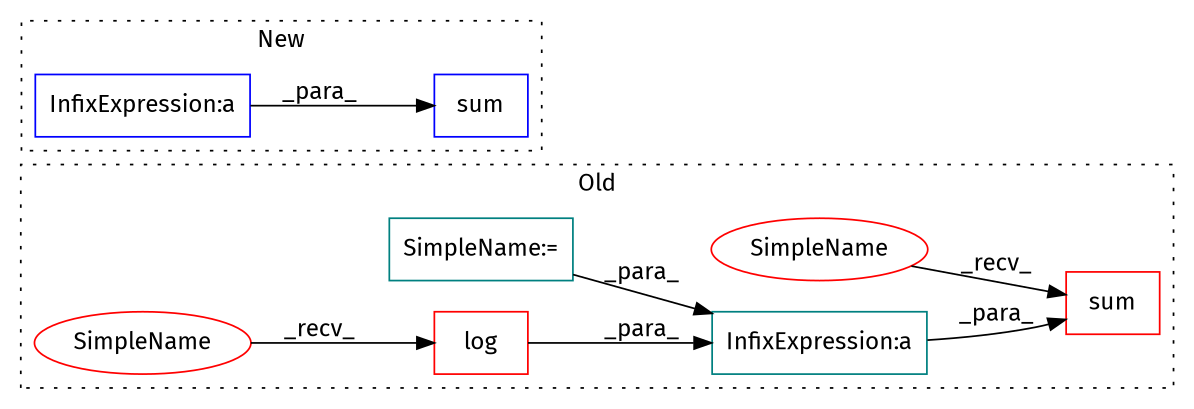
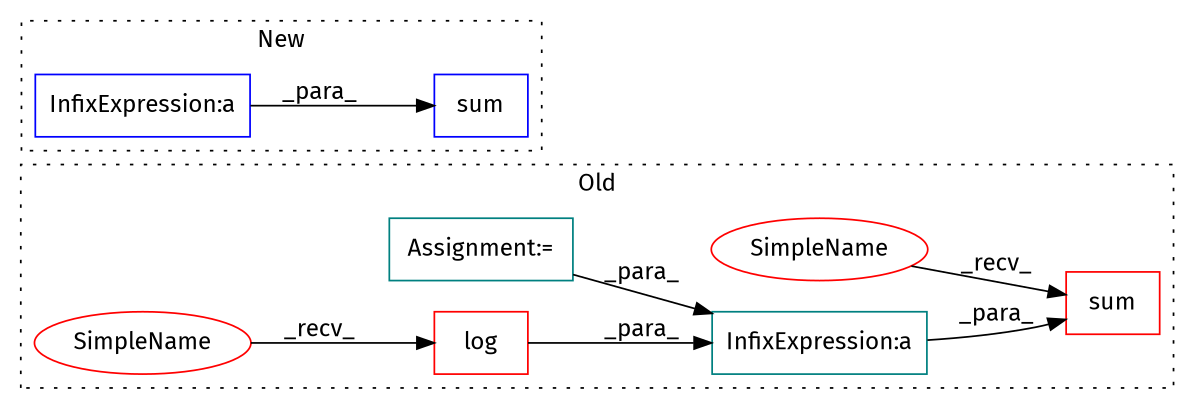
node "SimpleName:=": label "SimpleName:=" -> "Assignment:="
